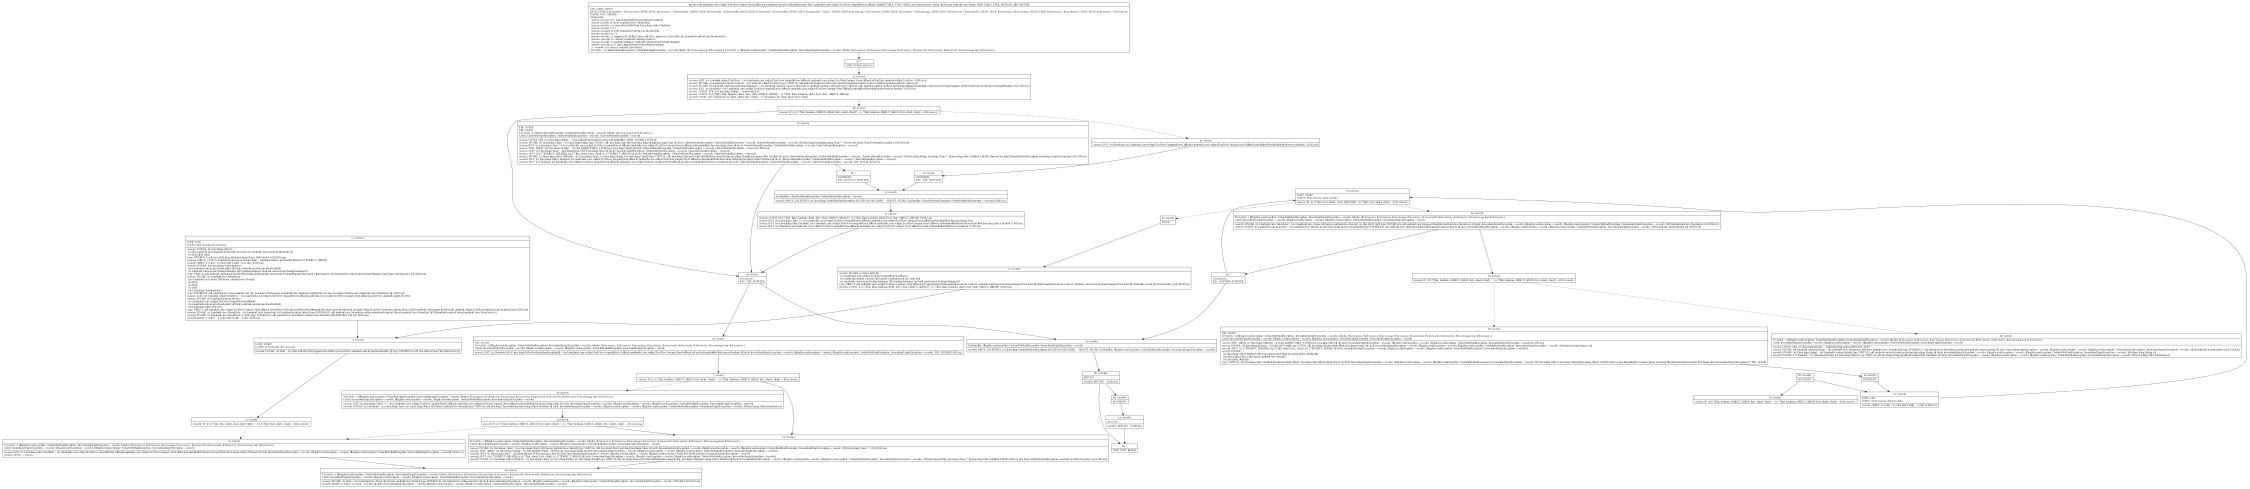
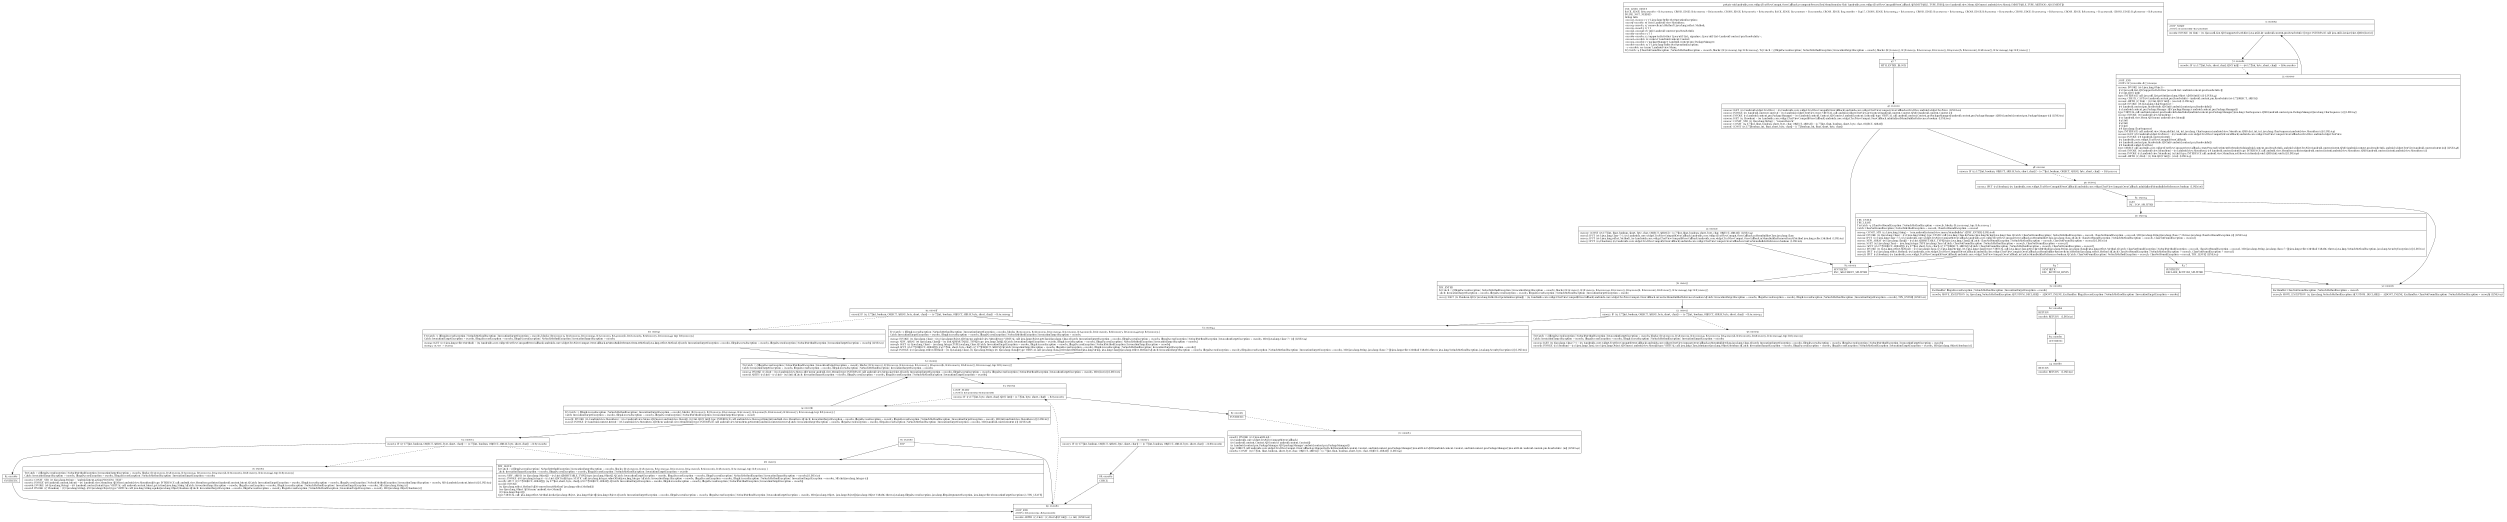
edge "48: 0x0010" -> "83: 0x0035": now "47: 0x0000" -> "83: 0x0035"
node "81: 0x0014": text "SYNTHETIC" -> "SGET"
node "82: ?": text "EXC_BOTTOM_SPLITTER" -> "DECLARE_BOTTOM_SPLITTER"
edge "69: 0x0080" -> "63: 0x0059": style solid -> dashed
edge "52: 0x002b" -> "55: 0x002e": removed
edge "63: 0x0059" -> "85: 0x0083": style dashed -> solid
edge "81: 0x0014" -> "50: 0x0014": added
edge "84: ?" -> "63: 0x0059": now "62: 0x0053" -> "63: 0x0059"
node "85: 0x0083": text "LEAVE" -> "SYNTHETIC"
edge "85: 0x0083" -> "70: 0x0083": style solid -> dashed
edge "64: 0x005b" -> "84: ?": now "64: 0x005b" -> "62: 0x0053"
node "83: 0x0035": text "EXC_TOP_SPLITTER" -> "EXC_ARGUMENT_SPLITTER"
node "84: ?": text "EXC_BOTTOM_SPLITTER" -> "EXC_BOTTOM_HINTS"
edge "70: 0x0083" -> "71: 0x008a": removed
node "68: 0x0075": text "0x507d: INVOKE" -> "0x007d: INVOKE"
edge "68: 0x0075" -> "86: 0x0080": reversed
node "88: 0x0080": text "SYNTHETIC" -> "CHECK"
node "86: 0x0080": text "SYNTHETIC" -> "TOP"
edge "88: 0x0080" -> "67: 0x0073": reversed
edge "58: 0x0039" -> "59: 0x003f": removed
edge "72: 0x008e" -> "60: 0x0041": now "72: 0x008e" -> "73: 0x0090"
node "46: ?": removed
node "87: 0x0080": added
